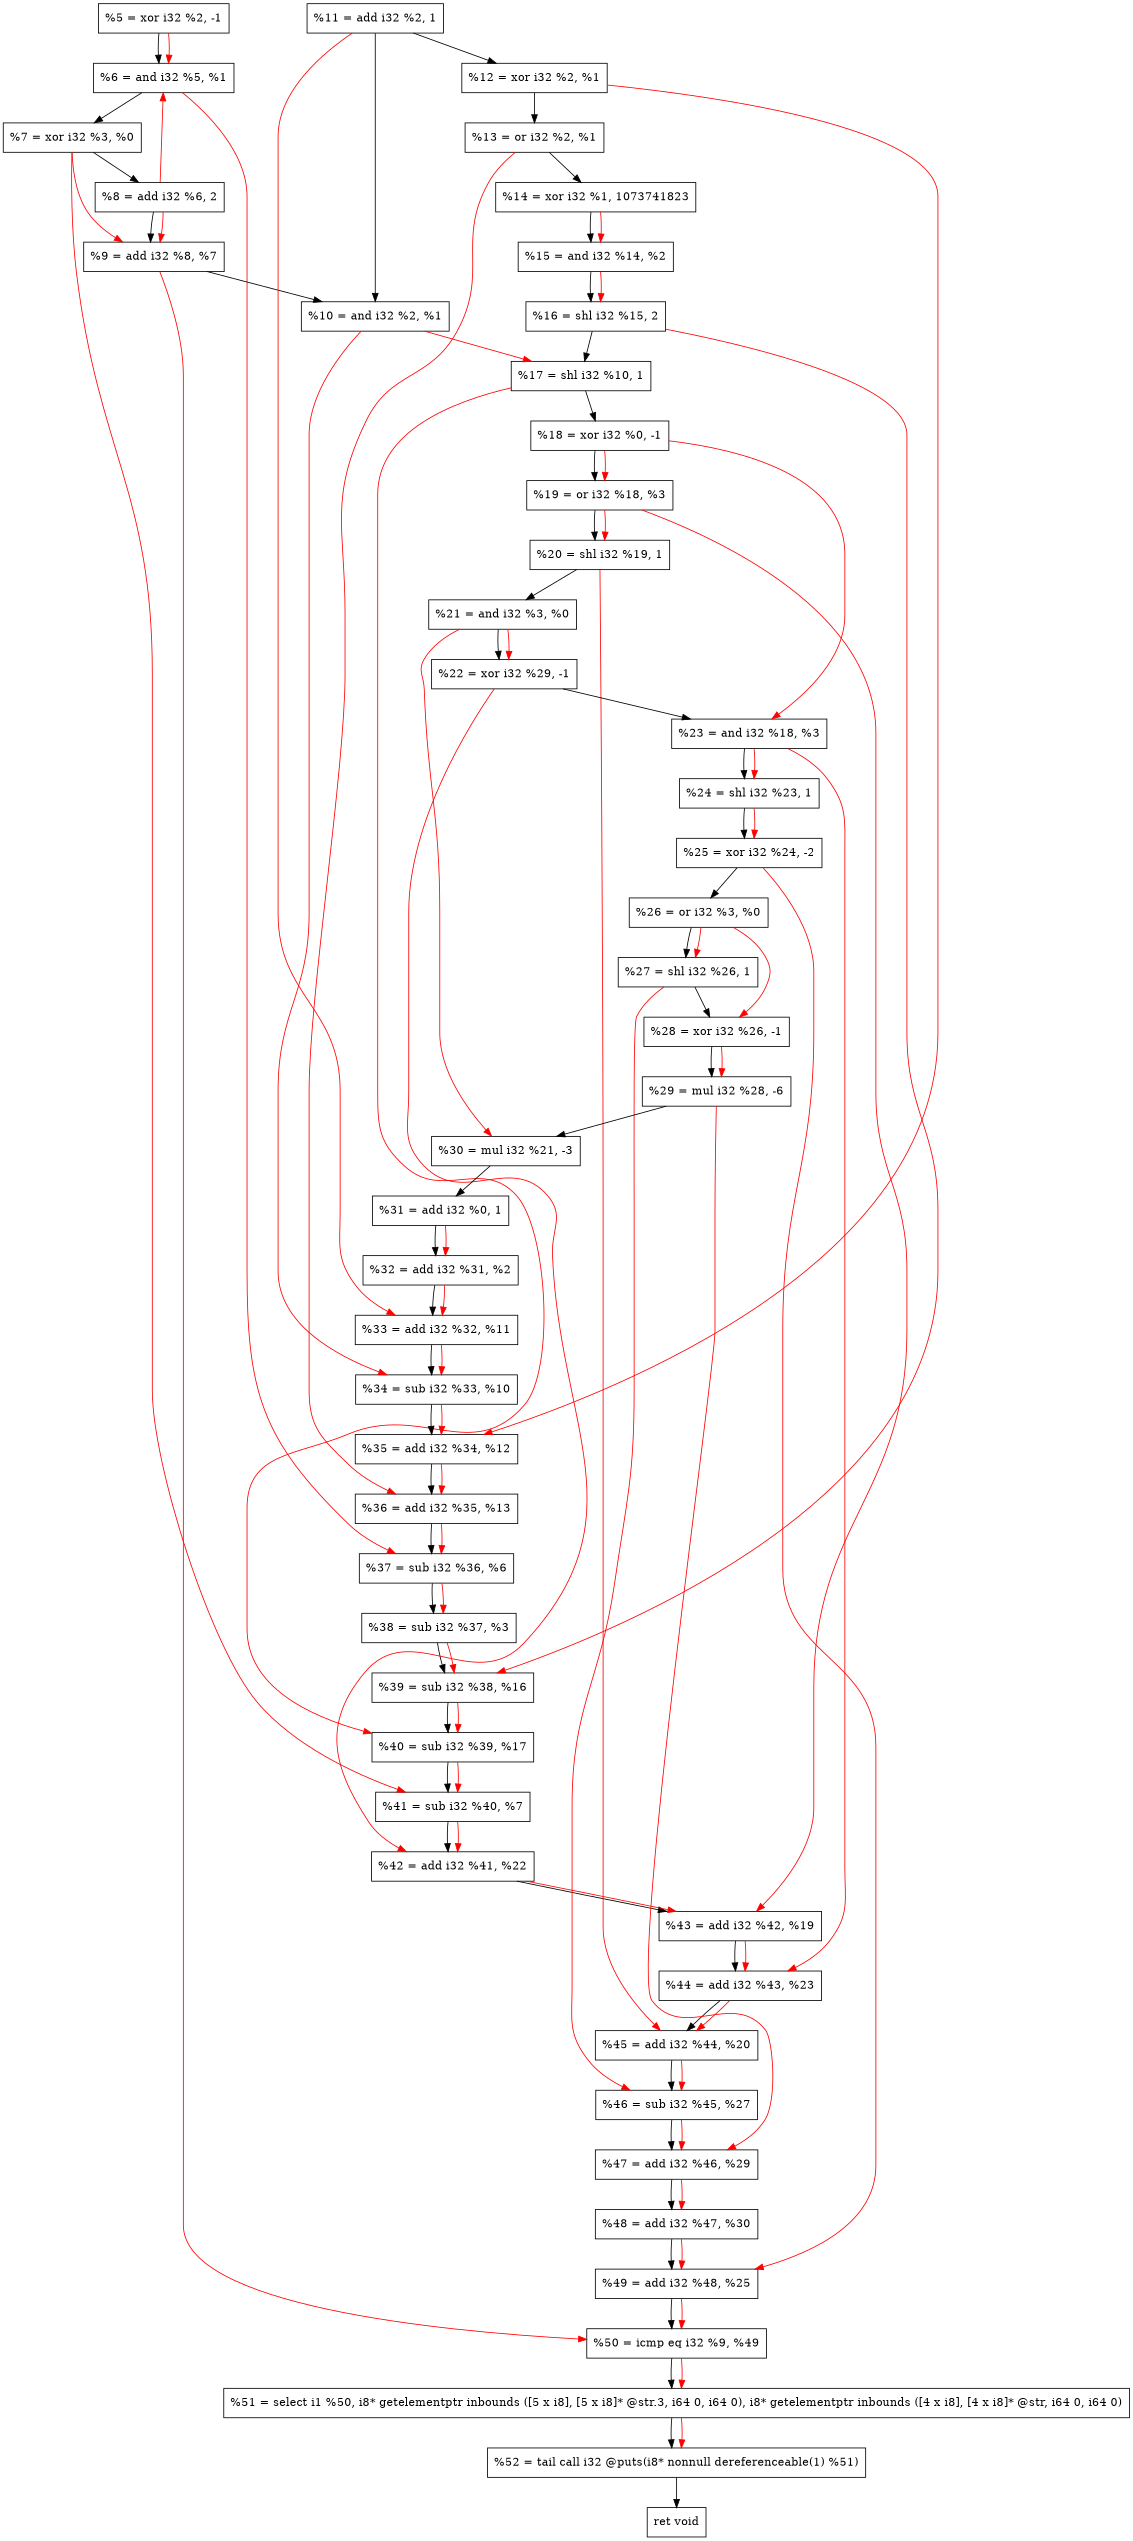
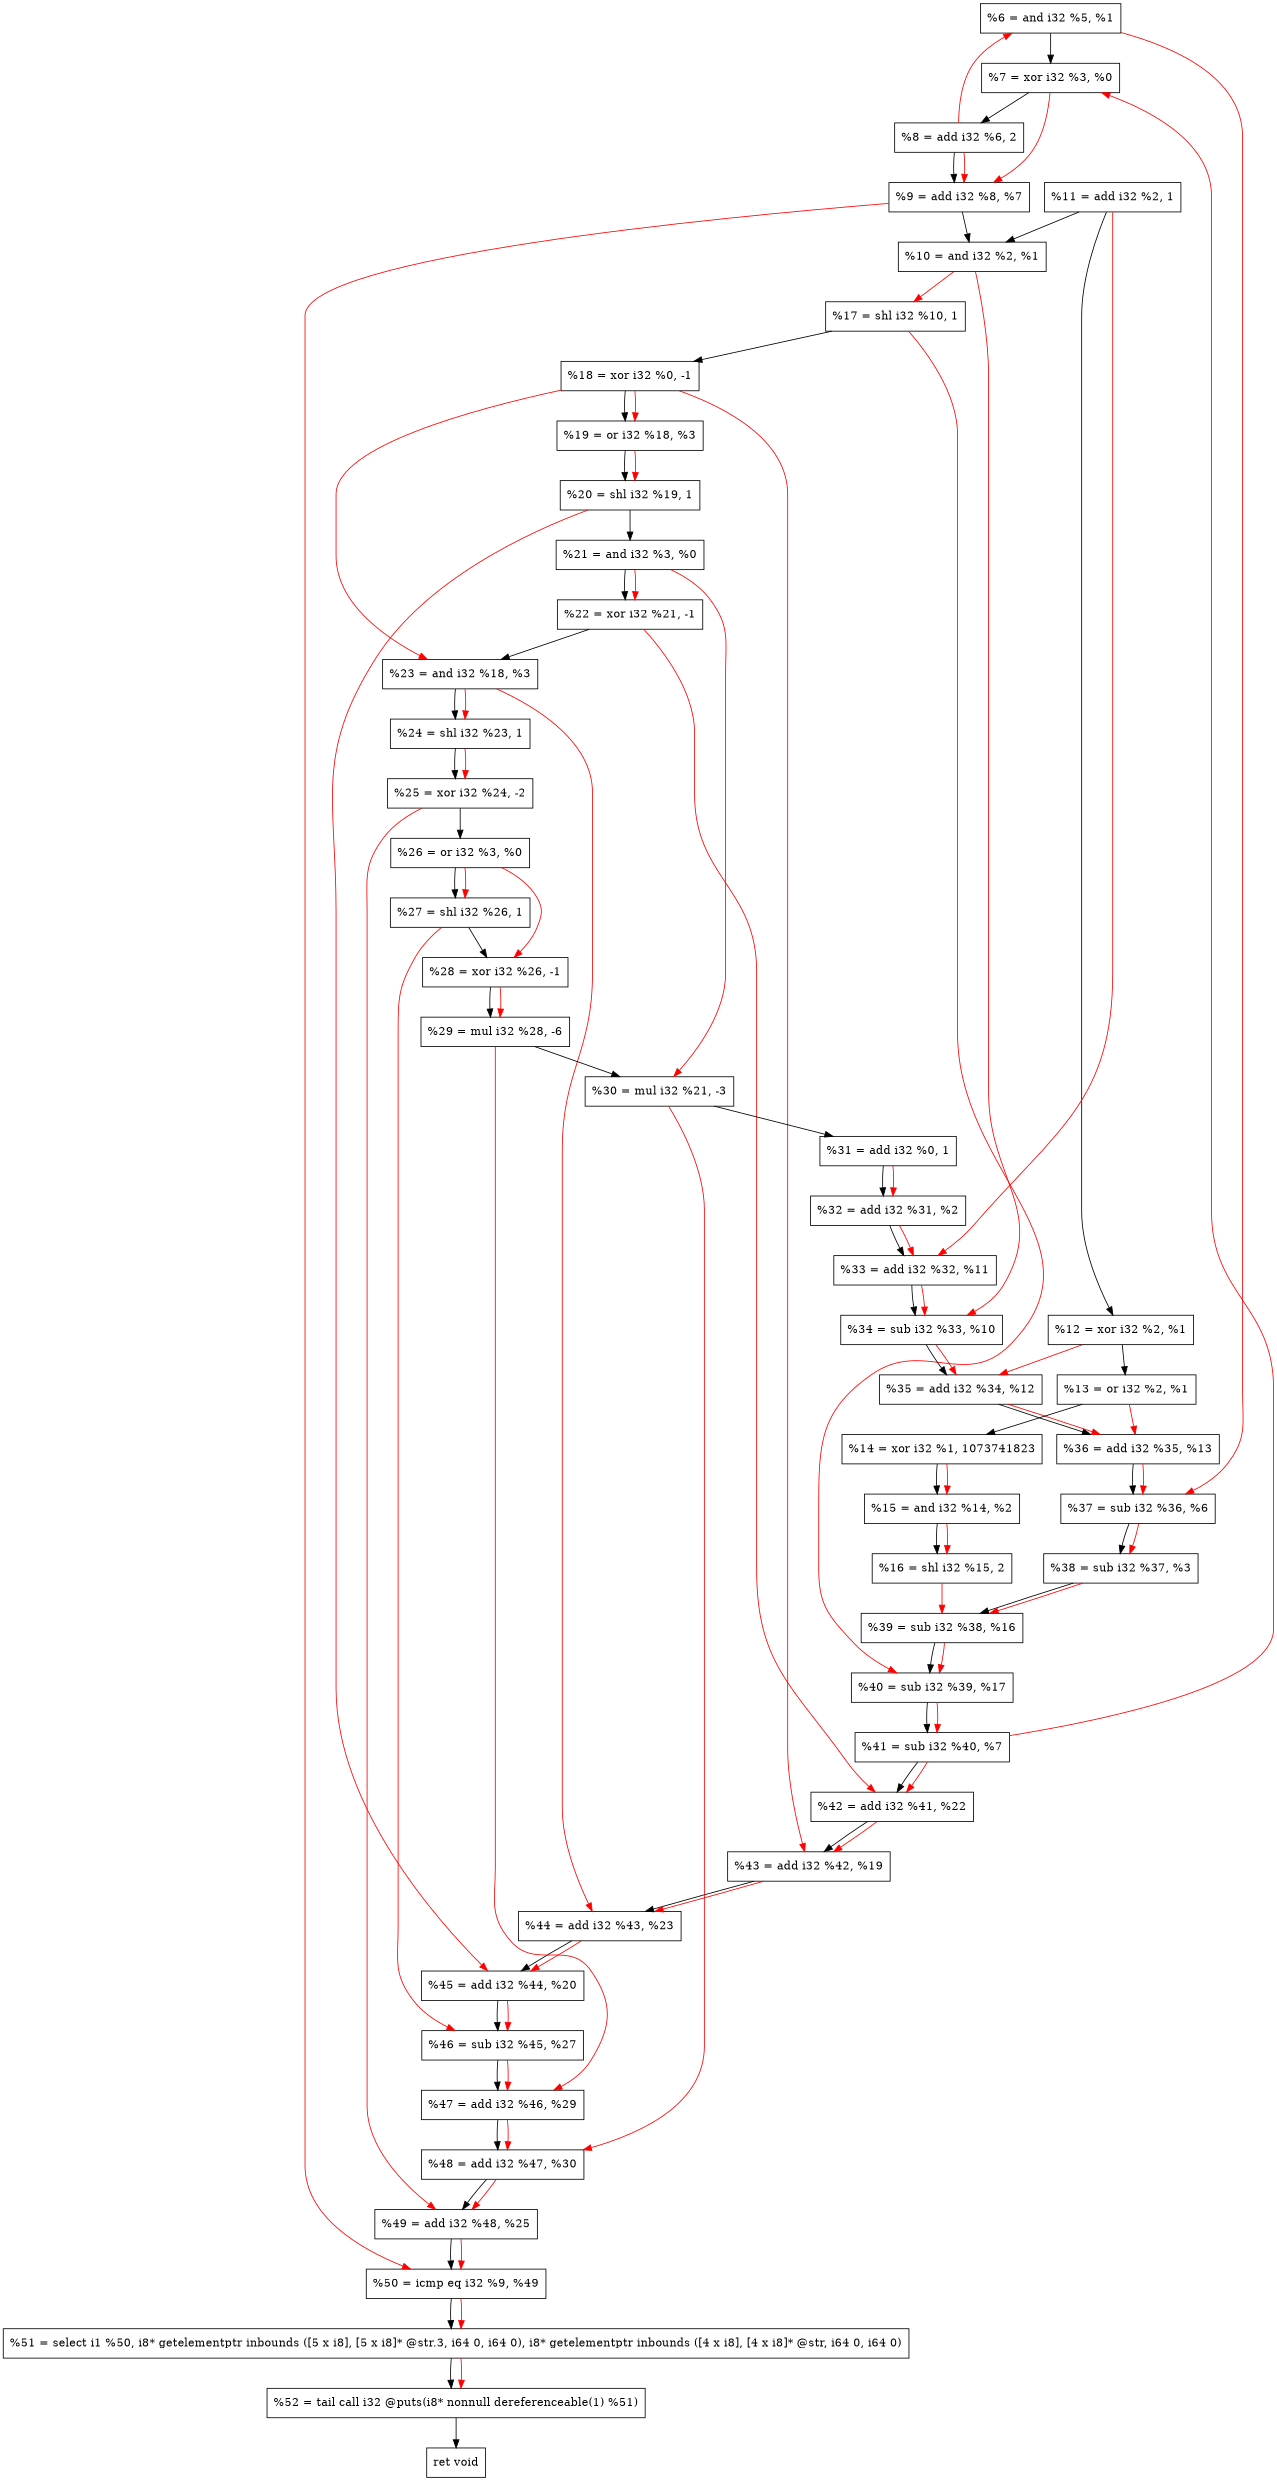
node "%5 = xor i32 %2, -1": removed
edge "%16 = shl i32 %15, 2" -> "%17 = shl i32 %10, 1": removed
node "%22 = xor i32 %29, -1": label "%22 = xor i32 %29, -1" -> "%22 = xor i32 %21, -1"
edge "%7 = xor i32 %3, %0" -> "%41 = sub i32 %40, %7": reversed
edge "%19 = or i32 %18, %3" -> "%43 = add i32 %42, %19": now "%18 = xor i32 %0, -1" -> "%43 = add i32 %42, %19"
edge "%30 = mul i32 %21, -3" -> "%48 = add i32 %47, %30": added
